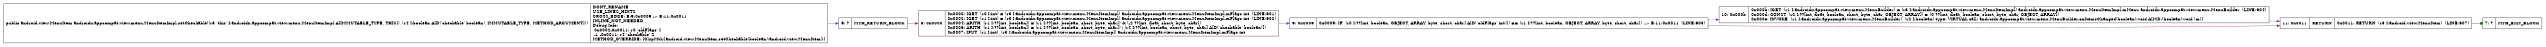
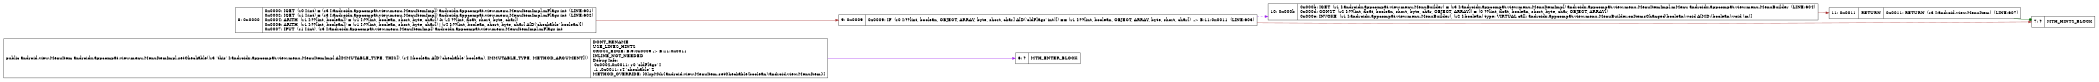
edge "10: 0x000b" -> "11: 0x0011": color purple -> brown
node "6: ?": text "MTH_RETURN_BLOCK" -> "MTH_ENTER_BLOCK"
edge "6: ?" -> "8: 0x0000": removed
edge "8: 0x0000" -> "9: 0x0009": color purple -> brown
node "7: ?": text "MTH_EXIT_BLOCK" -> "MTH_HINTS_BLOCK"
edge "9: 0x0009" -> "11: 0x0011": now "9: 0x0009" -> "7: ?"
